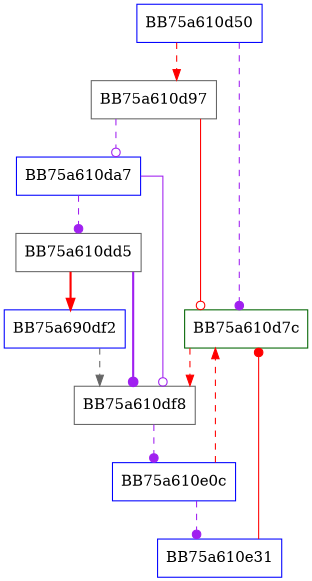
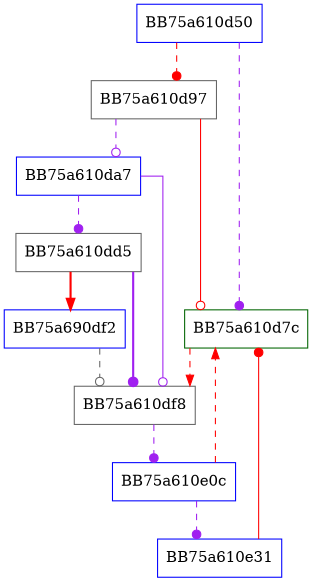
edge "BB75a610d50" -> "BB75a610d97": arrowhead normal -> dot
edge "BB75a690df2" -> "BB75a610df8": arrowhead normal -> odot
